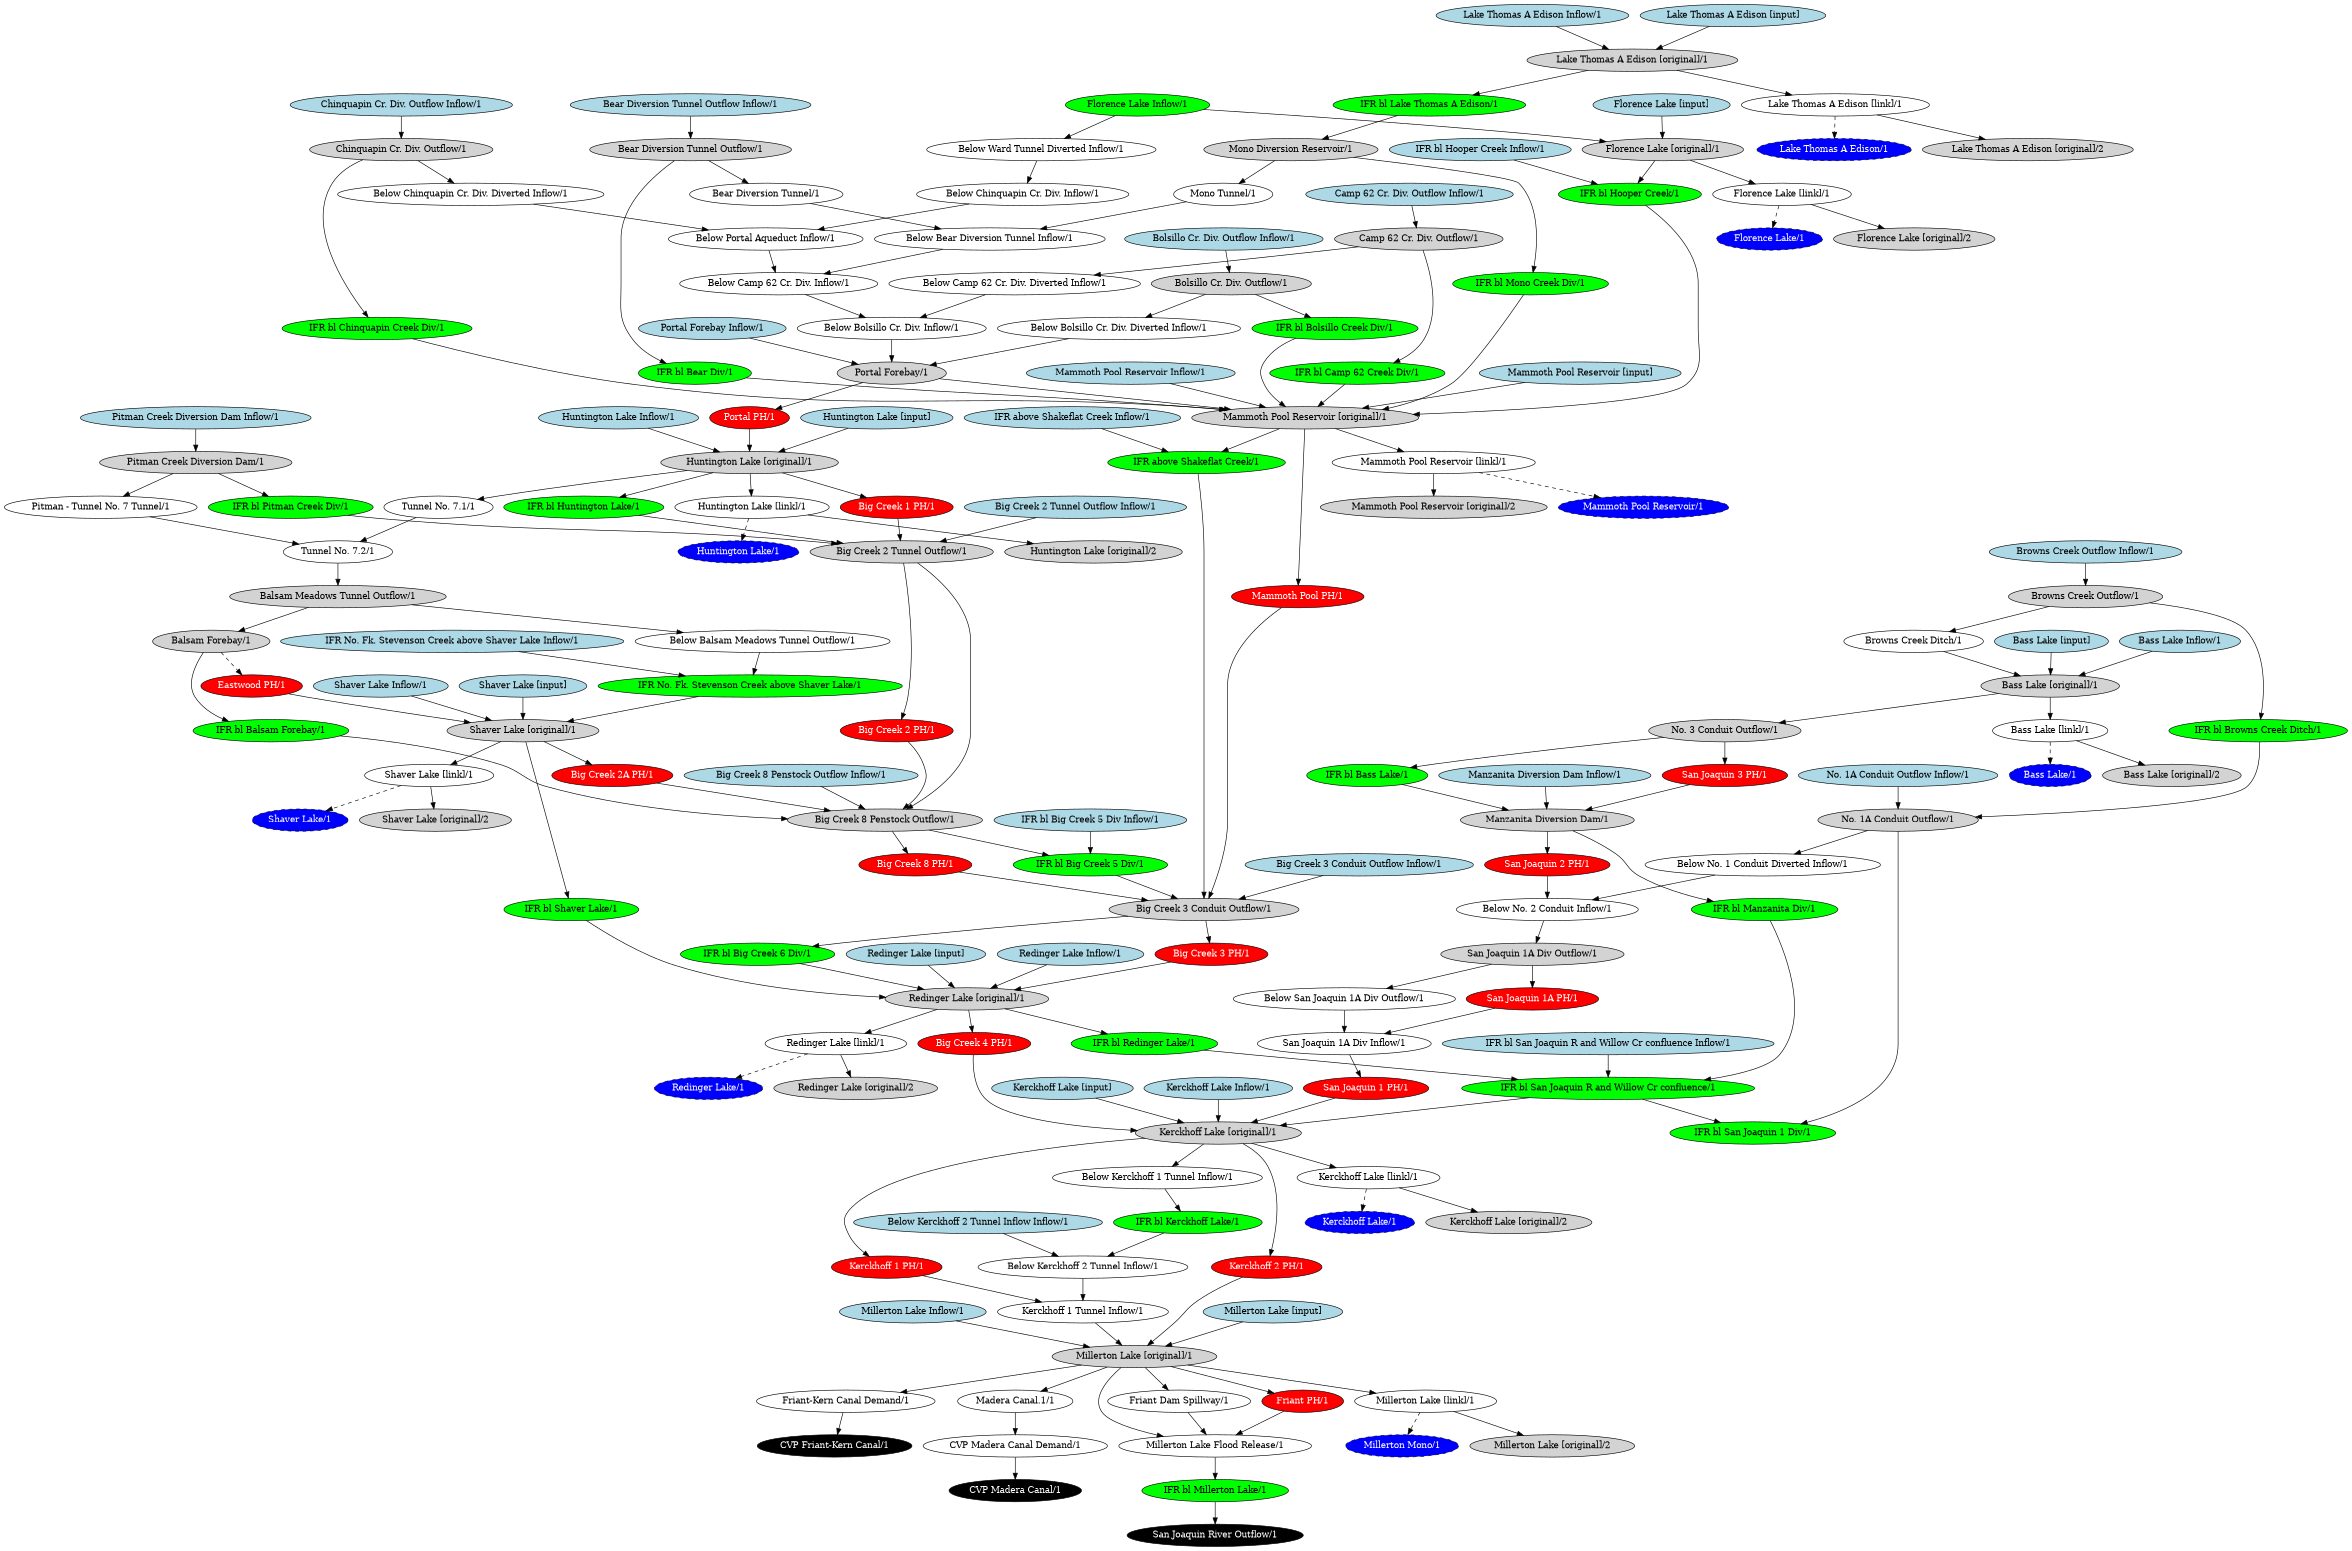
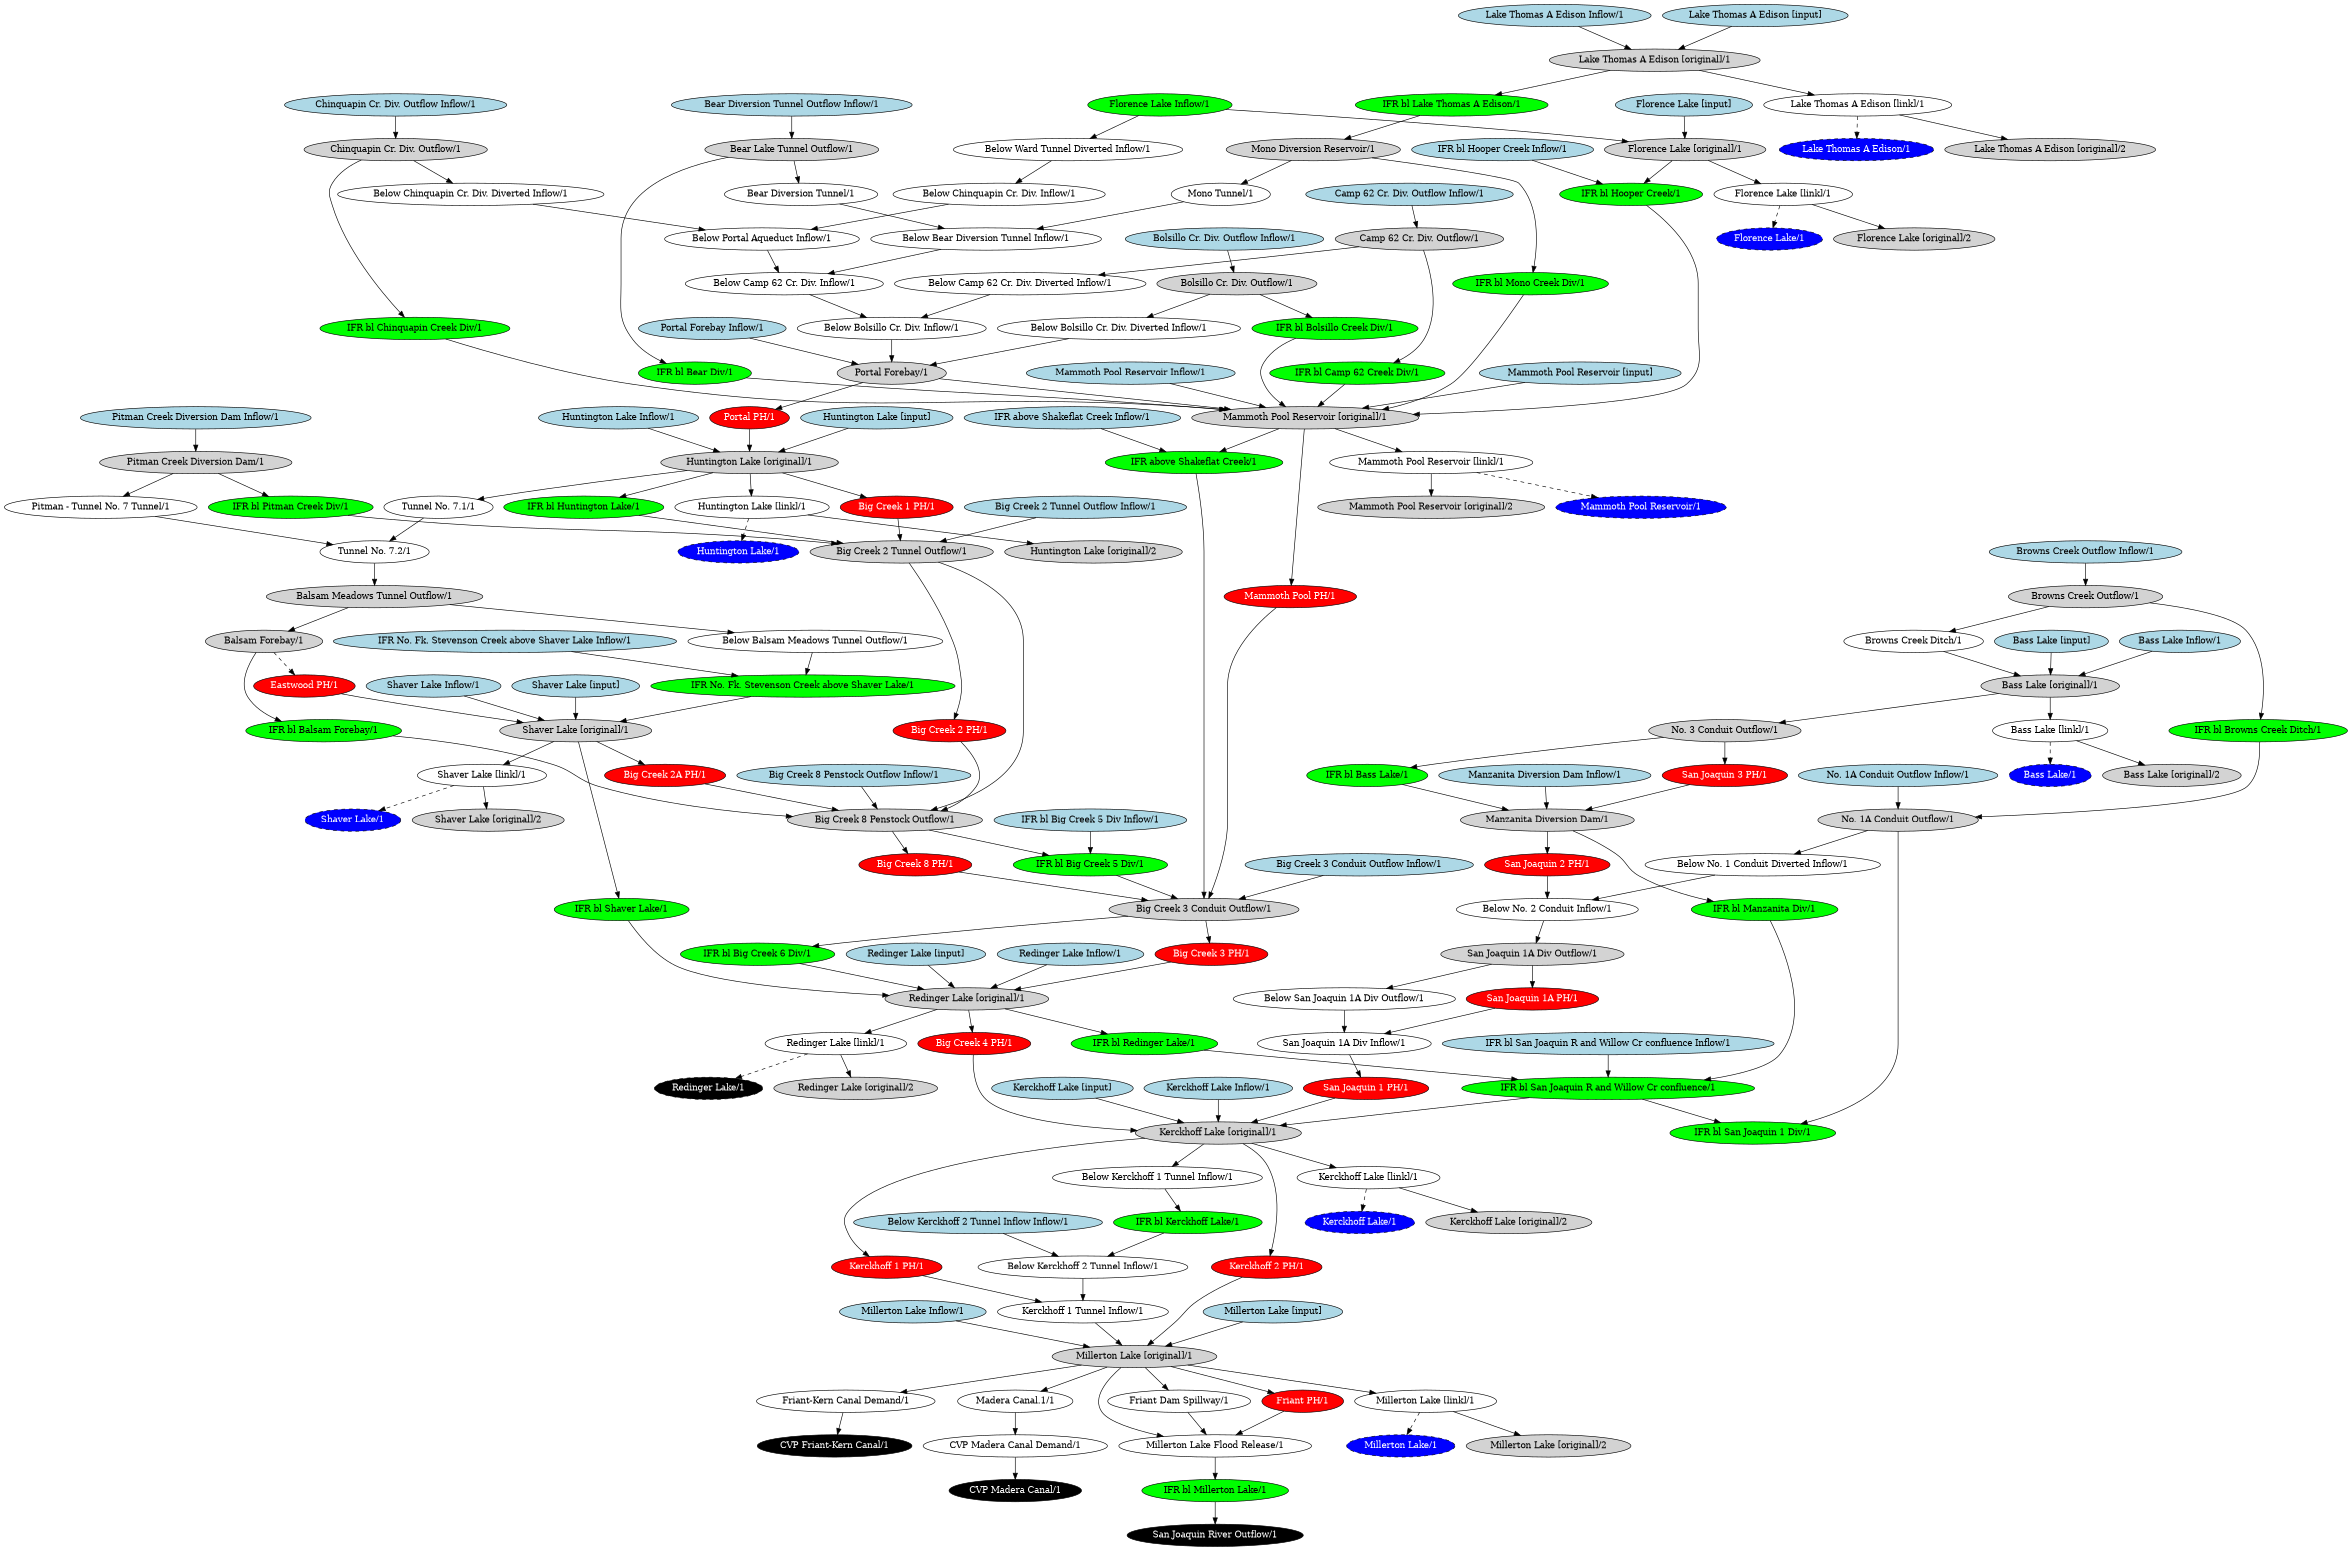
node "Bear Diversion Tunnel Outflow/1": label "Bear Diversion Tunnel Outflow/1" -> "Bear Lake Tunnel Outflow/1"
node "Redinger Lake/1": fillcolor blue -> black
node "Millerton Mono/1": label "Millerton Mono/1" -> "Millerton Lake/1"
